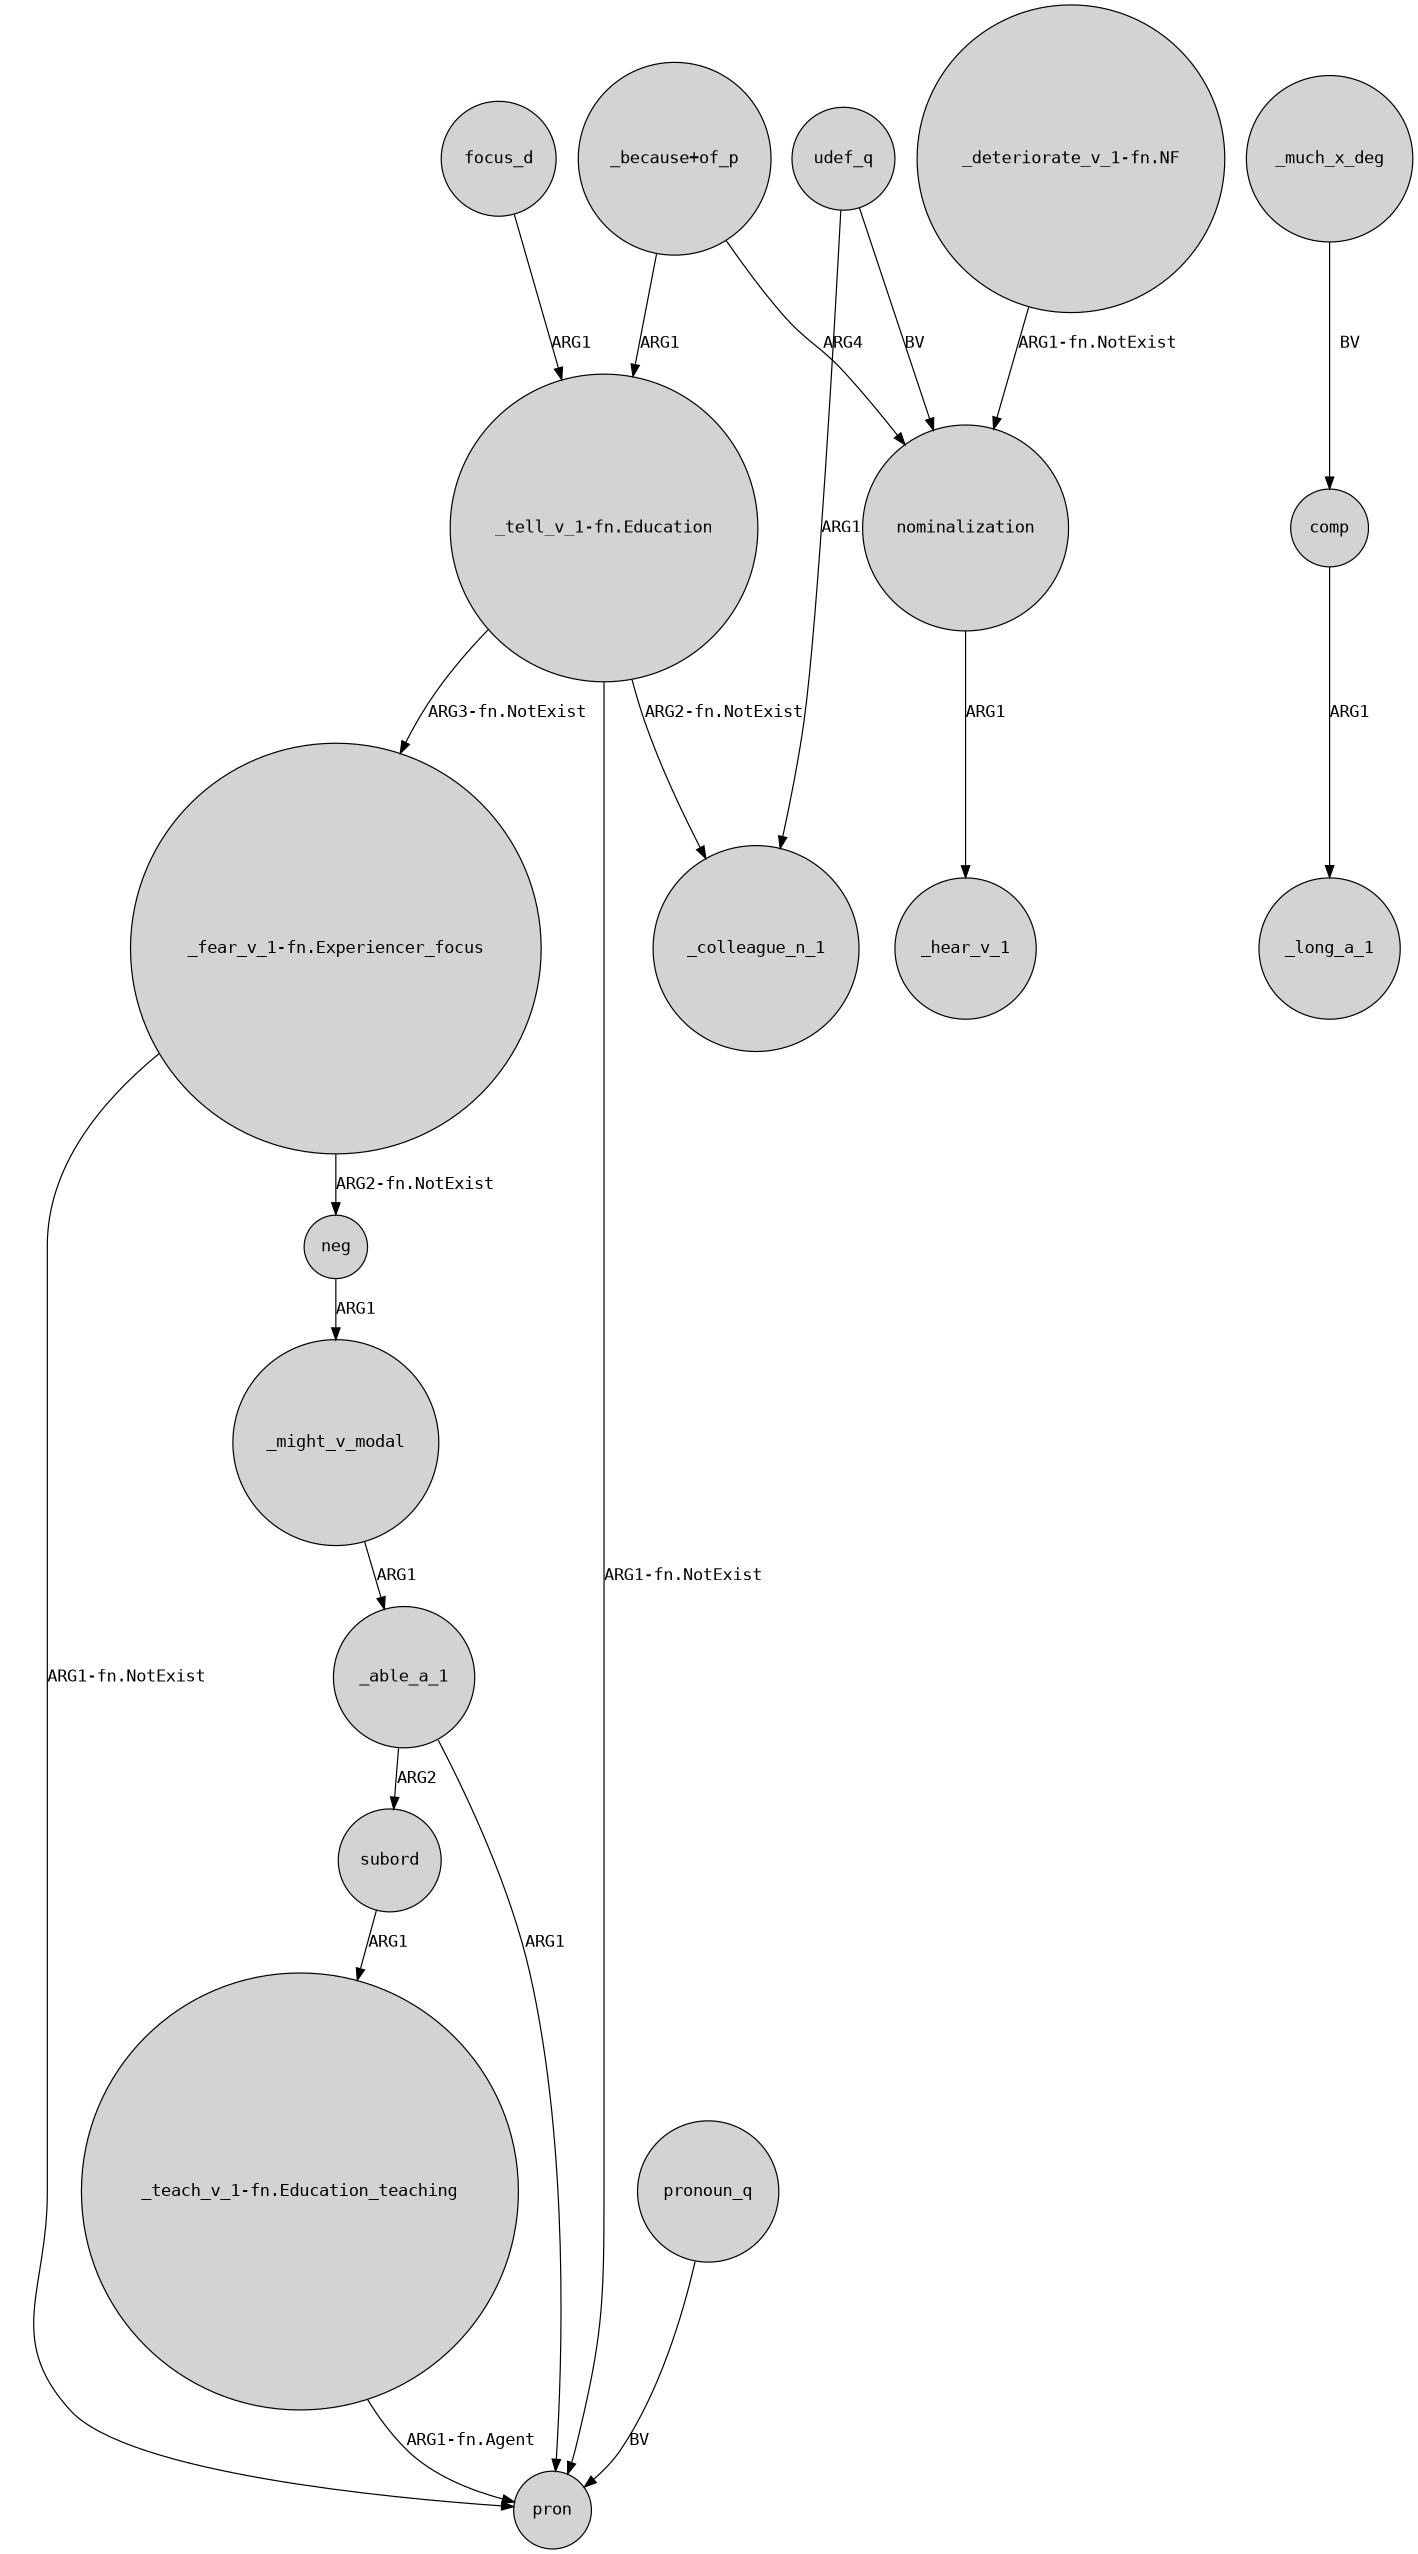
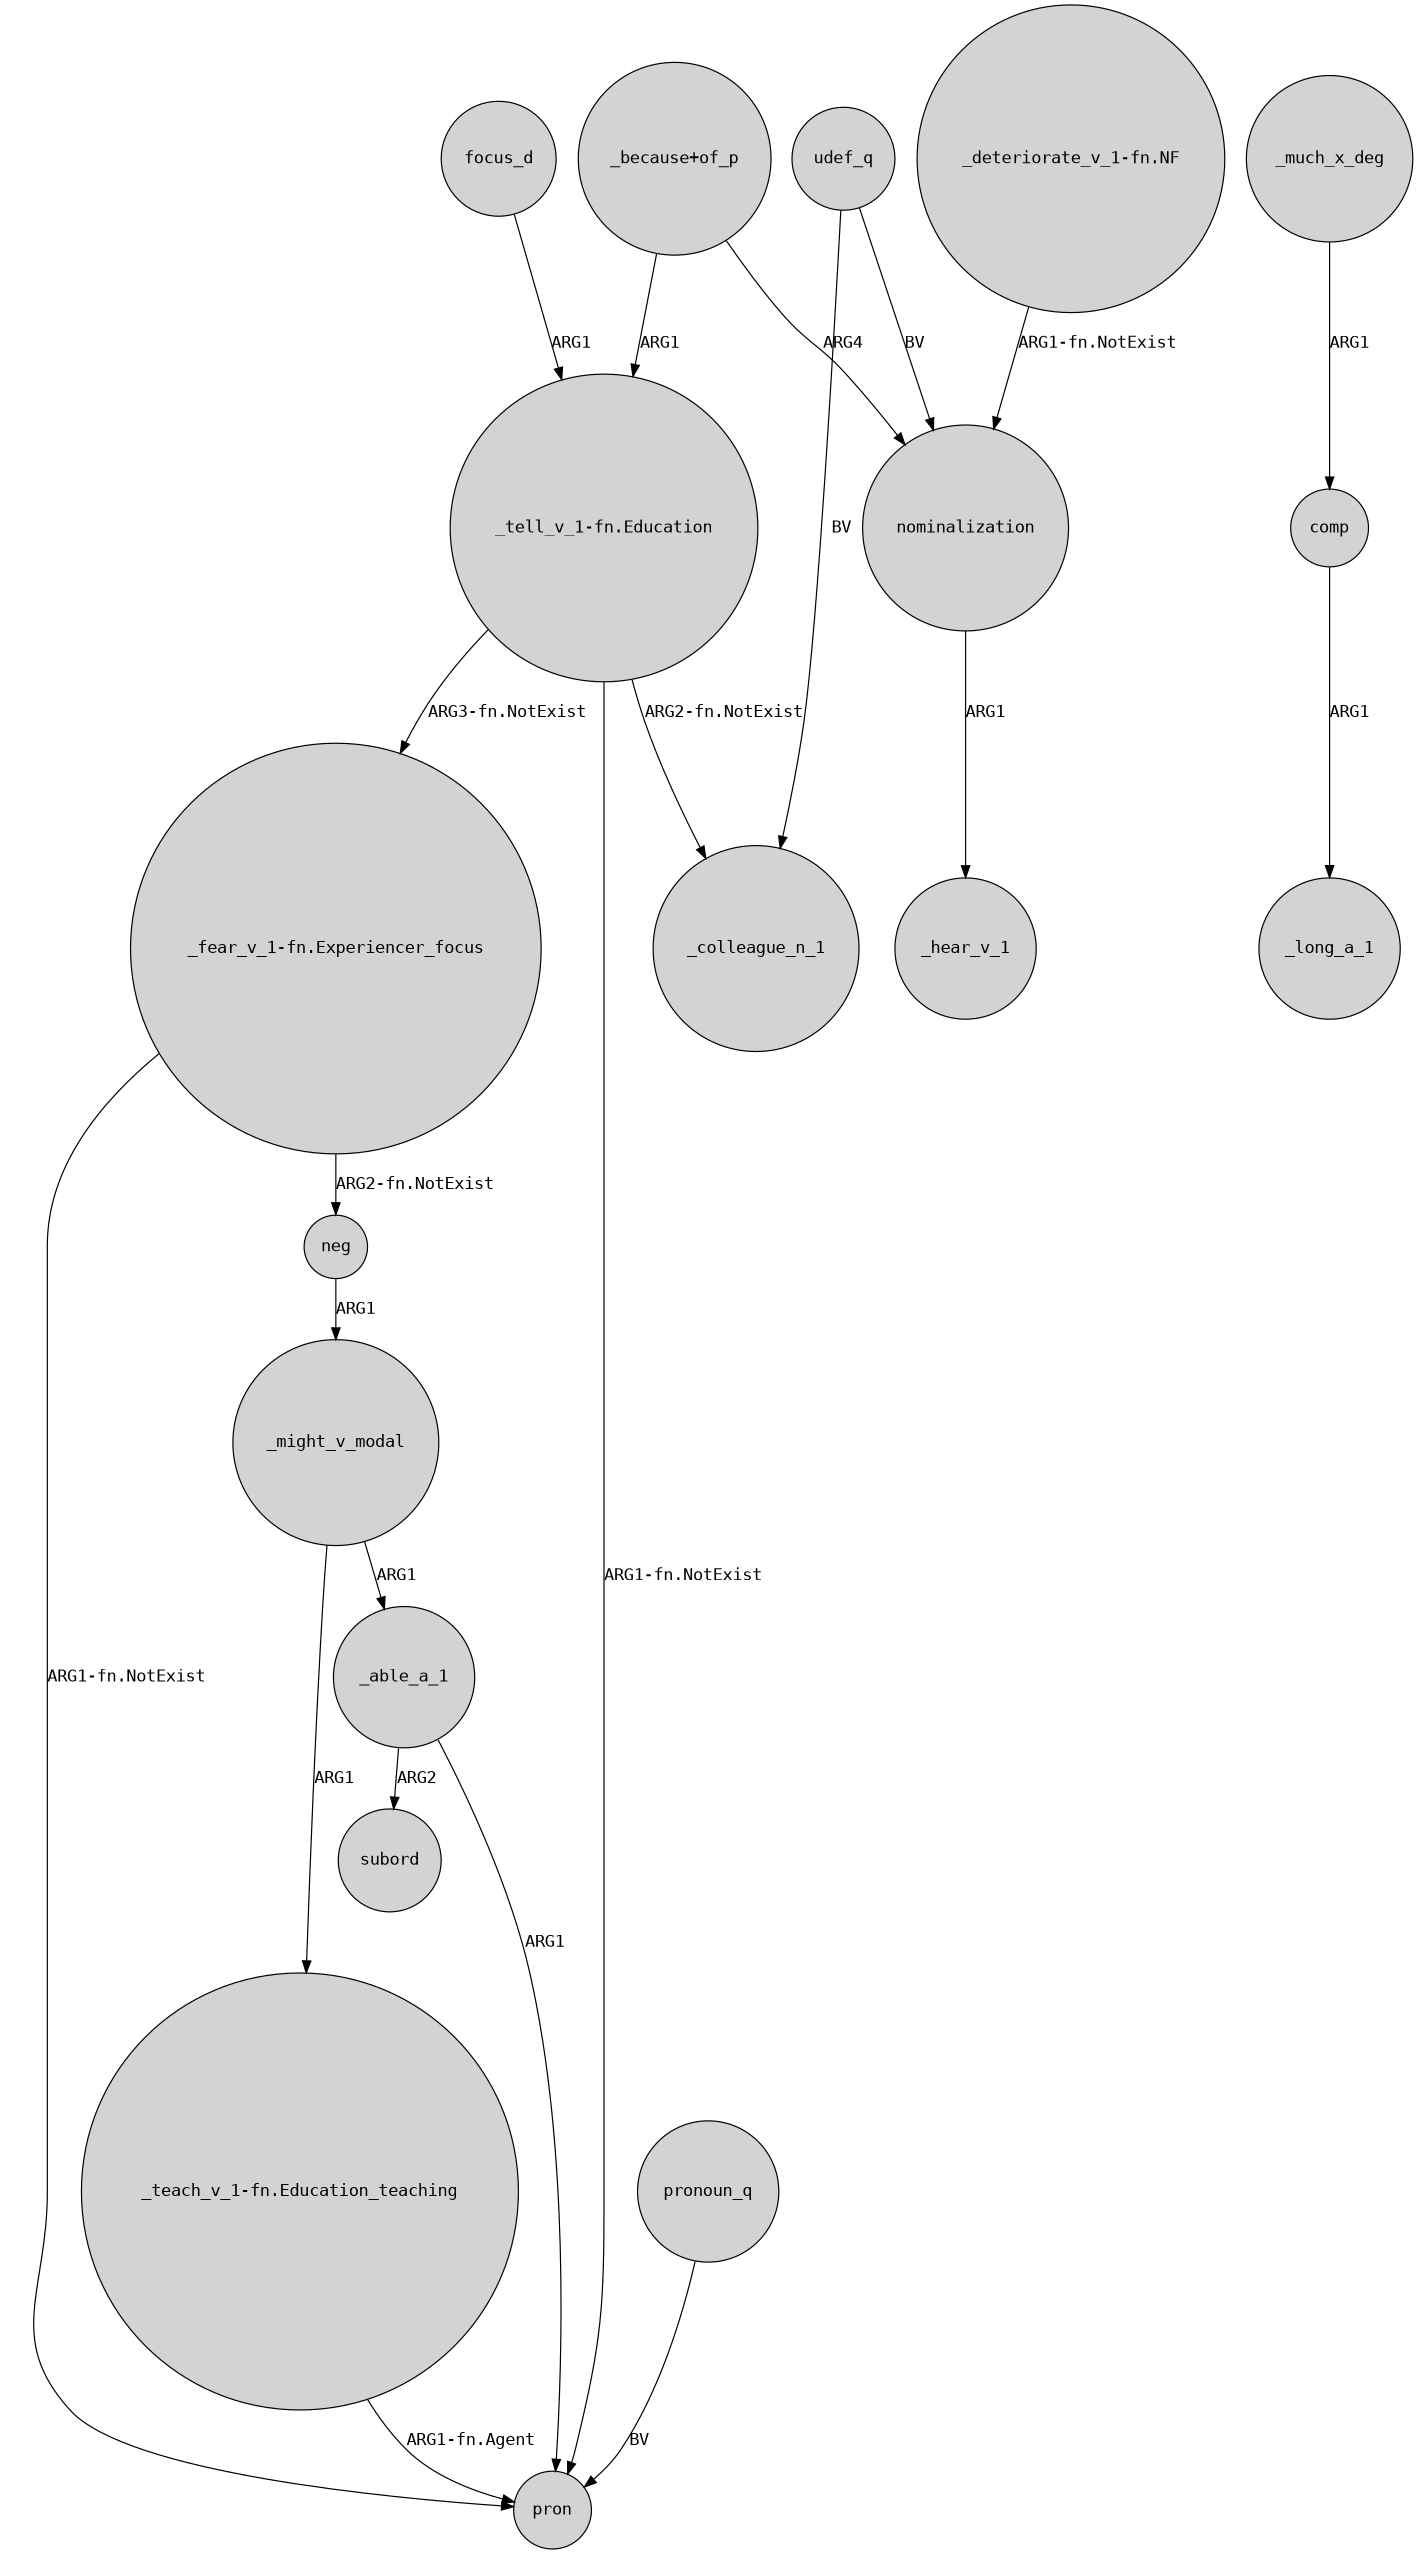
edge "_much_x_deg" -> "comp": label "BV" -> "ARG1"
edge "udef_q" -> "_colleague_n_1": label "ARG1" -> "BV"
edge "subord" -> "_teach_v_1-fn.Education_teaching": now "_might_v_modal" -> "_teach_v_1-fn.Education_teaching"
